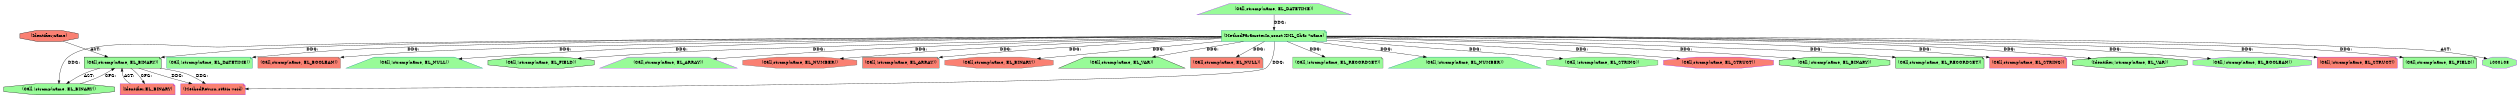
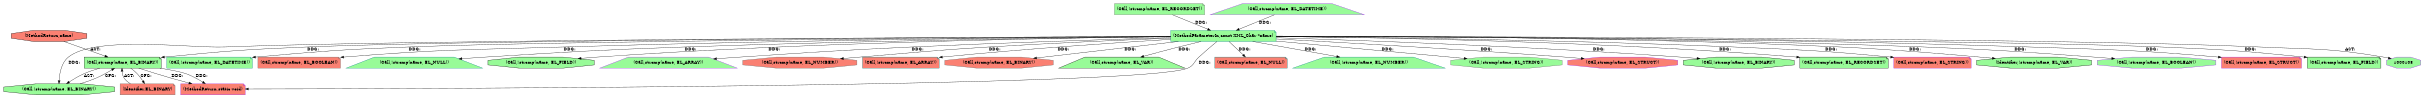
node "(Identifier,name)": label "(Identifier,name)" -> "(MethodReturn,name)"
edge "(MethodParameterIn,const XML_Char *name)" -> "(Call,!strcmp(name, EL_RECORDSET))": reversed
node "(Identifier,EL_BINARY)": color purple -> gray40
